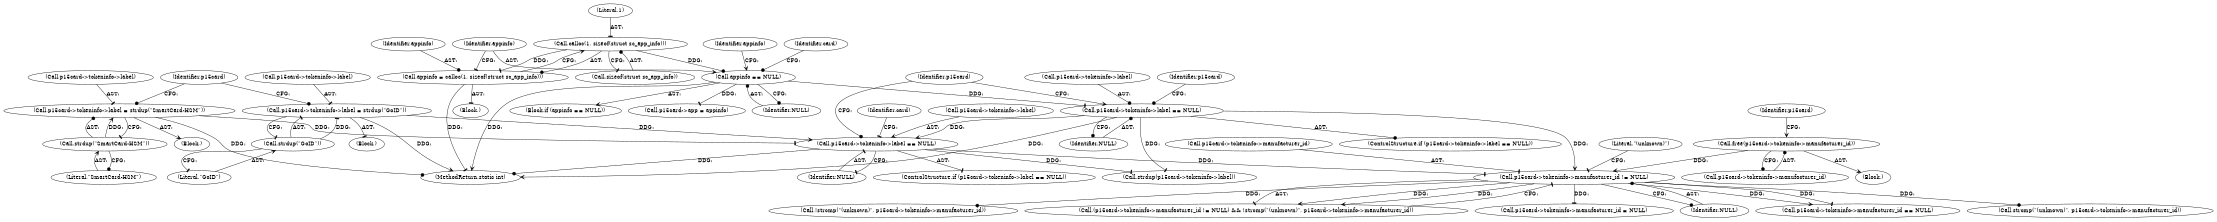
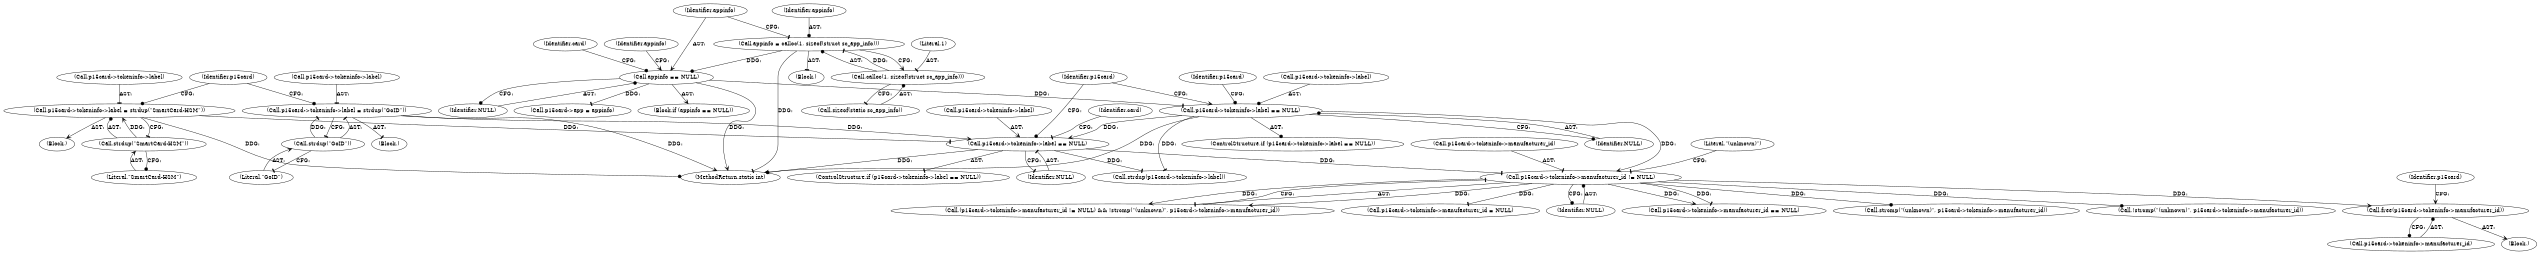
edge "(Call,calloc(1, sizeof(struct sc_app_info)))" -> "(Call,appinfo == NULL)": now "(Call,appinfo = calloc(1, sizeof(struct sc_app_info)))" -> "(Call,appinfo == NULL)"
node "(Call,sizeof(struct sc_app_info))": label "(Call,sizeof(struct sc_app_info))" -> "(Call,sizeof(static sc_app_info))"
edge "(Call,free(p15card->tokeninfo->manufacturer_id))" -> "(Call,p15card->tokeninfo->manufacturer_id != NULL)": reversed
